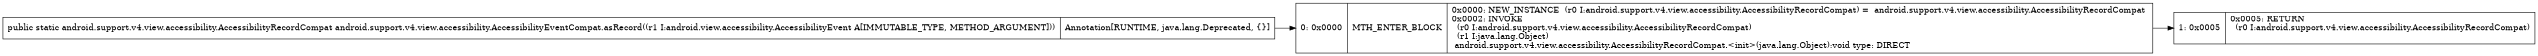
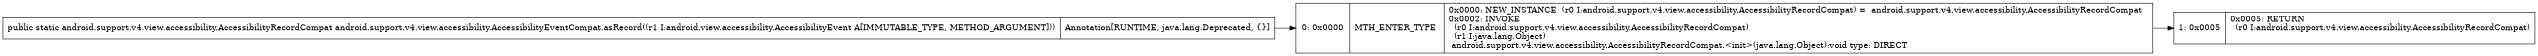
node "0: 0x0000": text "MTH_ENTER_BLOCK" -> "MTH_ENTER_TYPE"
